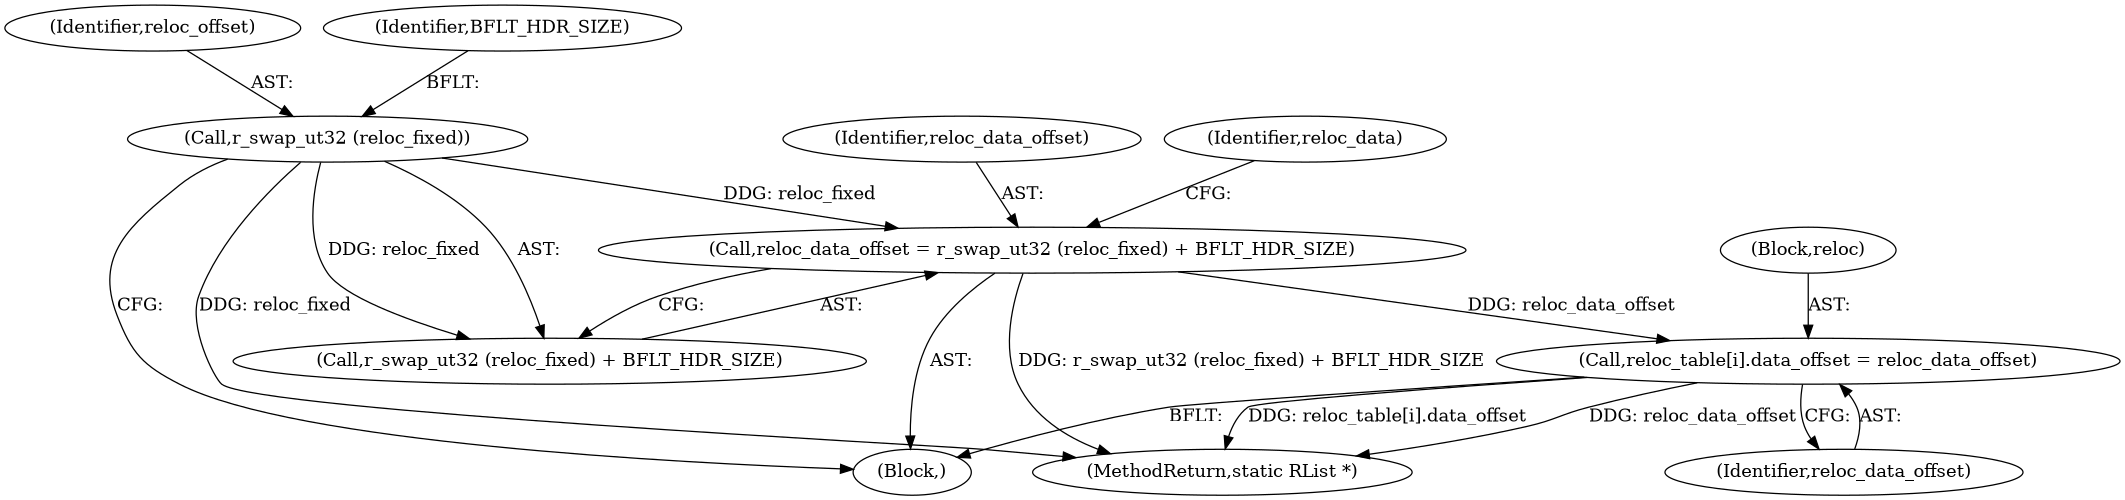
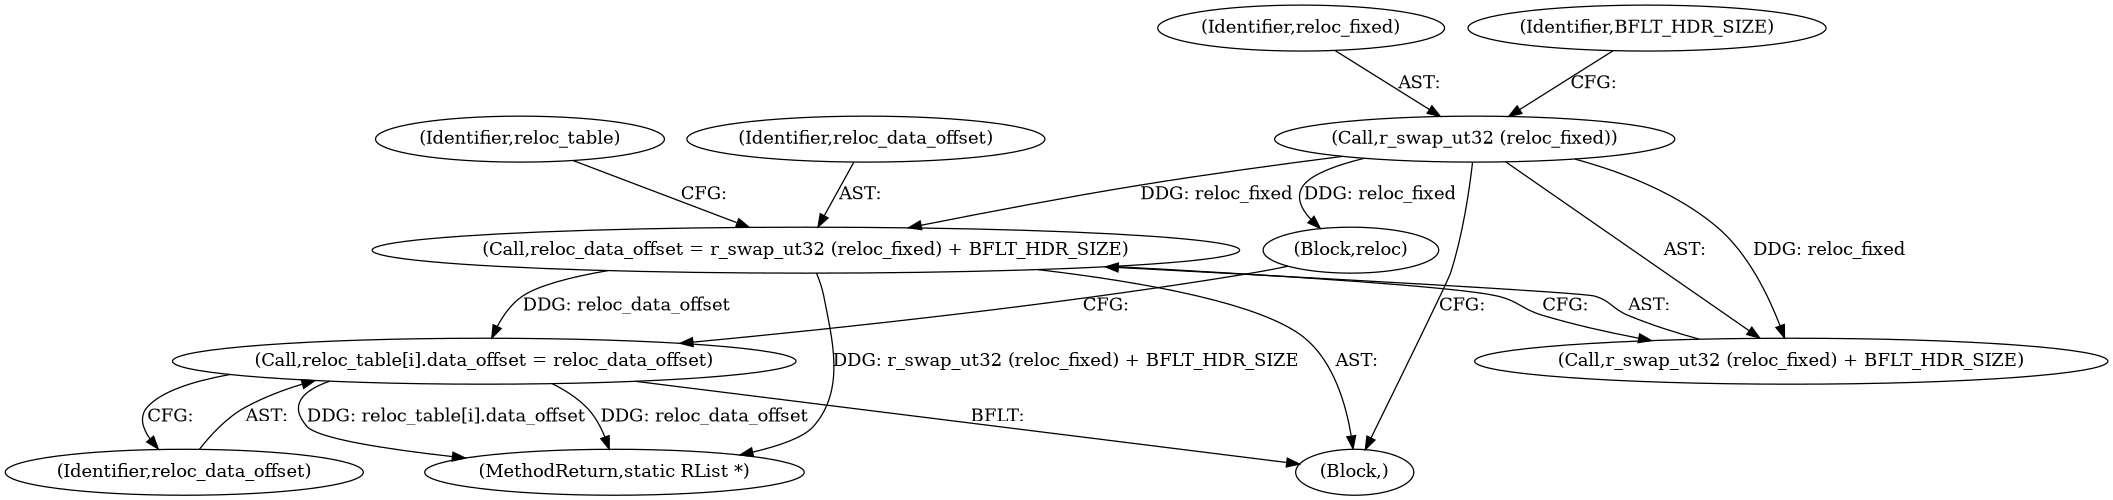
node "(Identifier,reloc_offset)": label "(Identifier,reloc_offset)" -> "(Identifier,reloc_fixed)"
edge "(Identifier,BFLT_HDR_SIZE)" -> "(Call,r_swap_ut32 (reloc_fixed))": label "BFLT: " -> "CFG: "
node "(Identifier,reloc_data)": label "(Identifier,reloc_data)" -> "(Identifier,reloc_table)"
edge "(Block,reloc)" -> "(Call,reloc_table[i].data_offset = reloc_data_offset)": label "AST: " -> "CFG: "
edge "(Call,r_swap_ut32 (reloc_fixed))" -> "(MethodReturn,static RList *)": now "(Call,r_swap_ut32 (reloc_fixed))" -> "(Block,reloc)"
